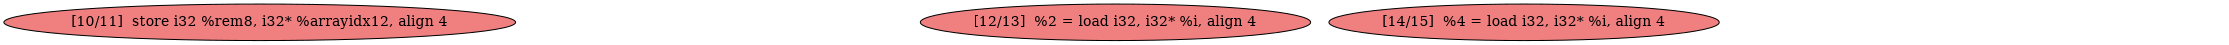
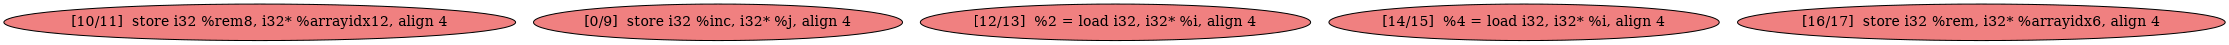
node "[0/9]  store i32 %inc, i32* %j, align 4": added
node "[16/17]  store i32 %rem, i32* %arrayidx6, align 4": added
